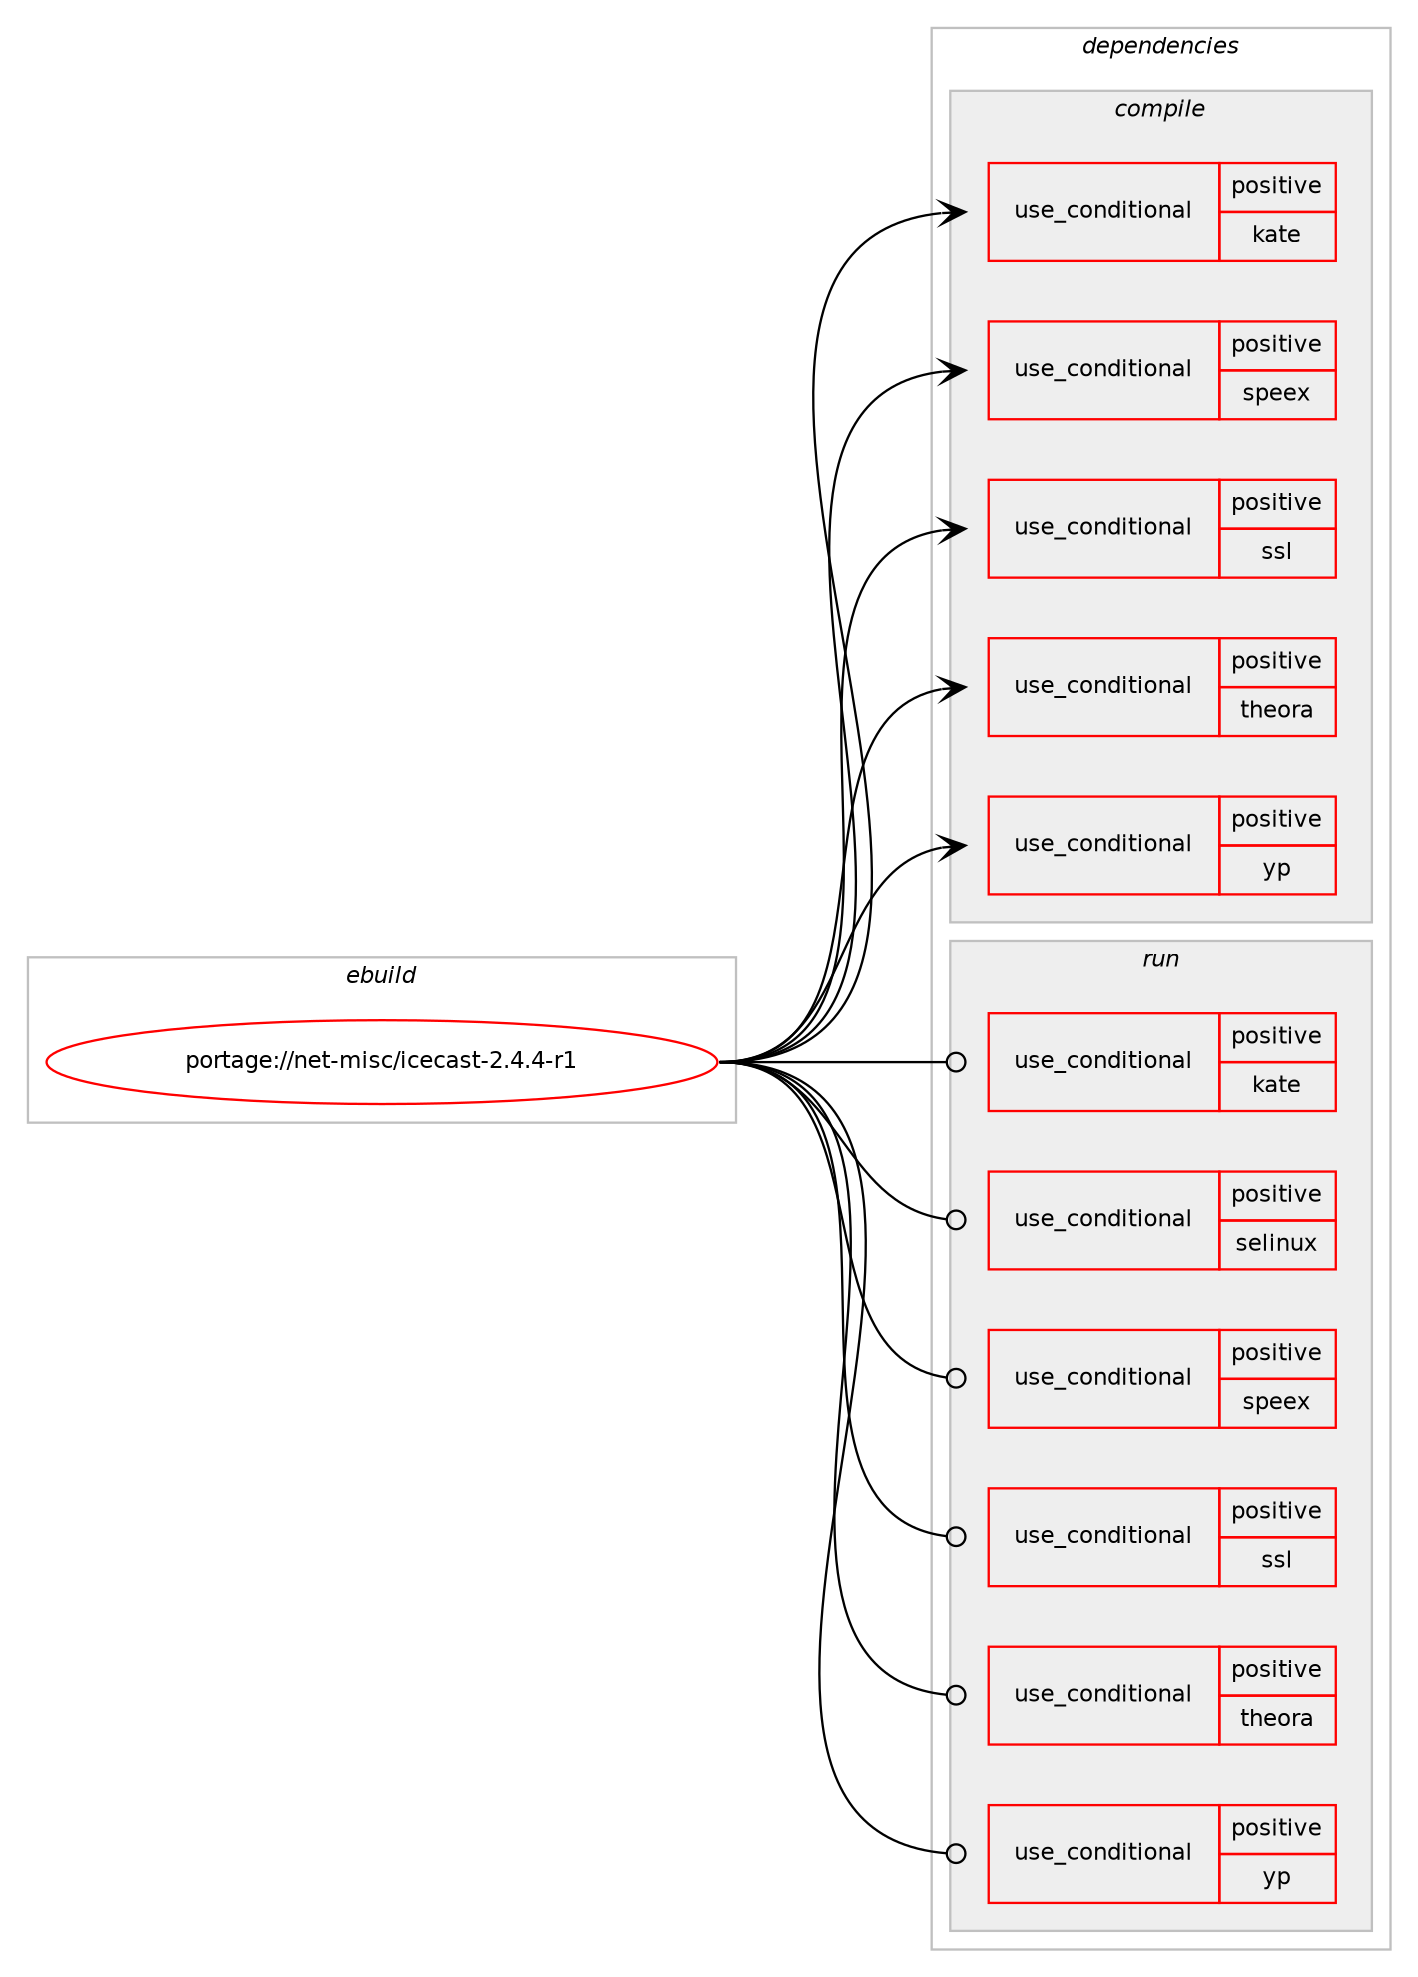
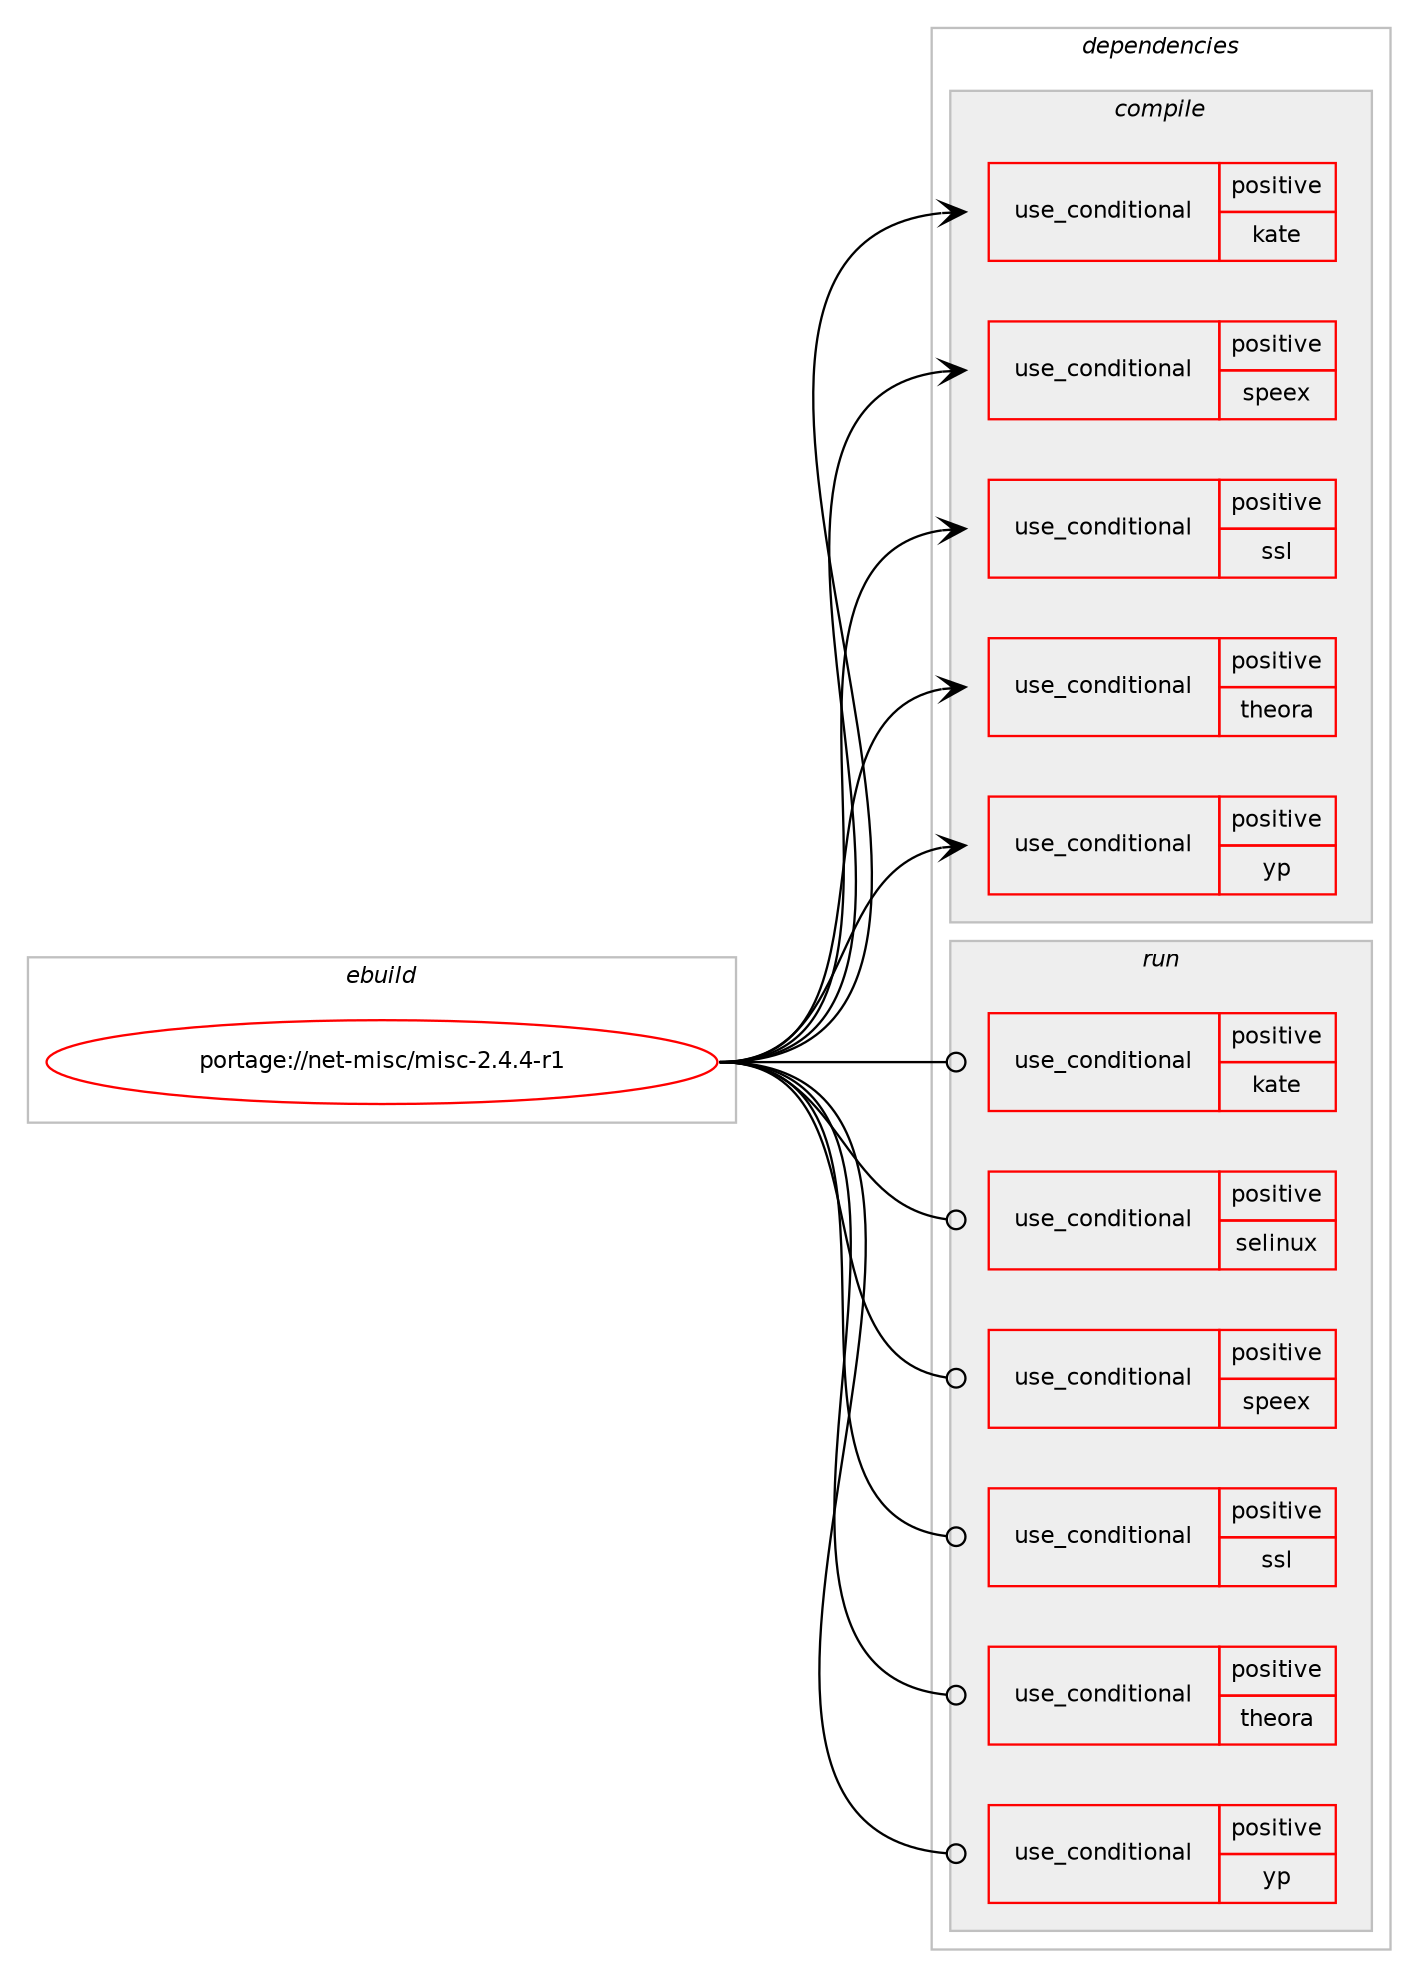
node "portage://net-misc/icecast-2.4.4-r1": label "portage://net-misc/icecast-2.4.4-r1" -> "portage://net-misc/misc-2.4.4-r1"
